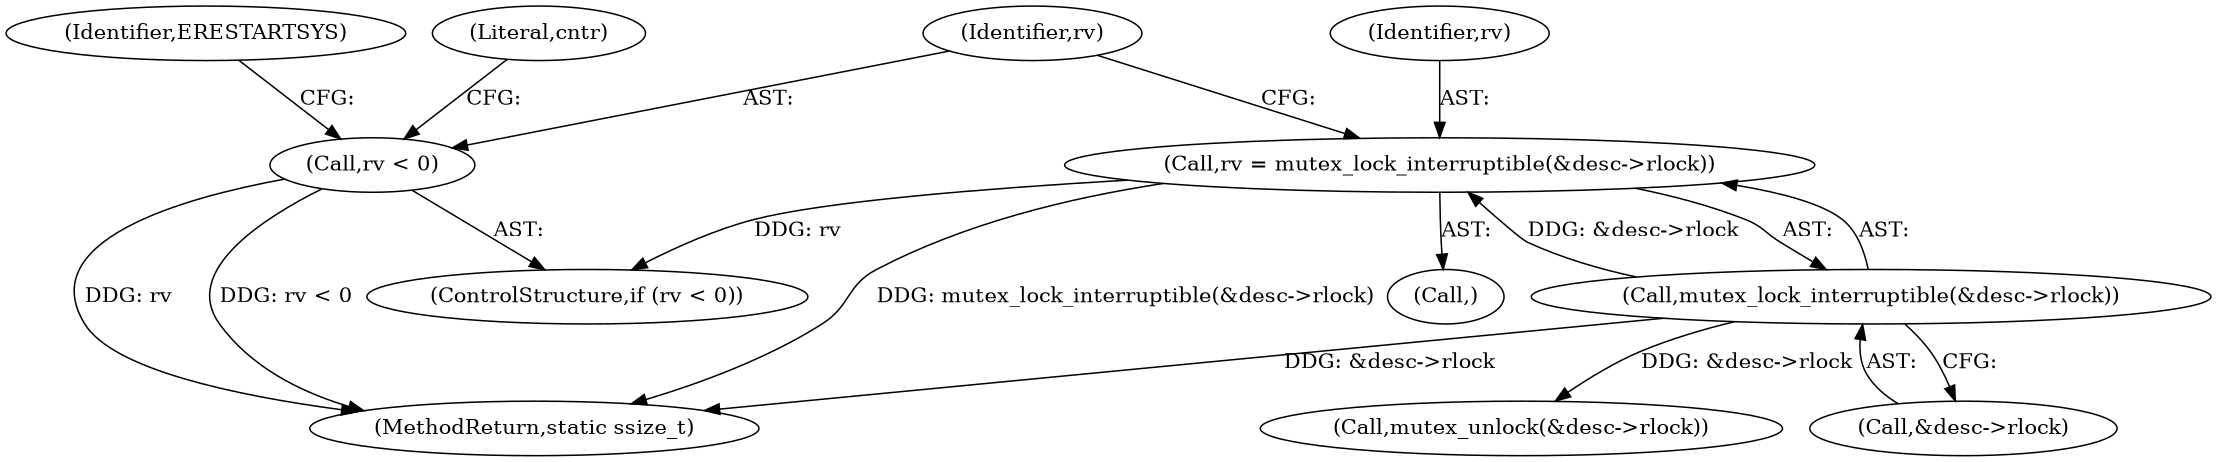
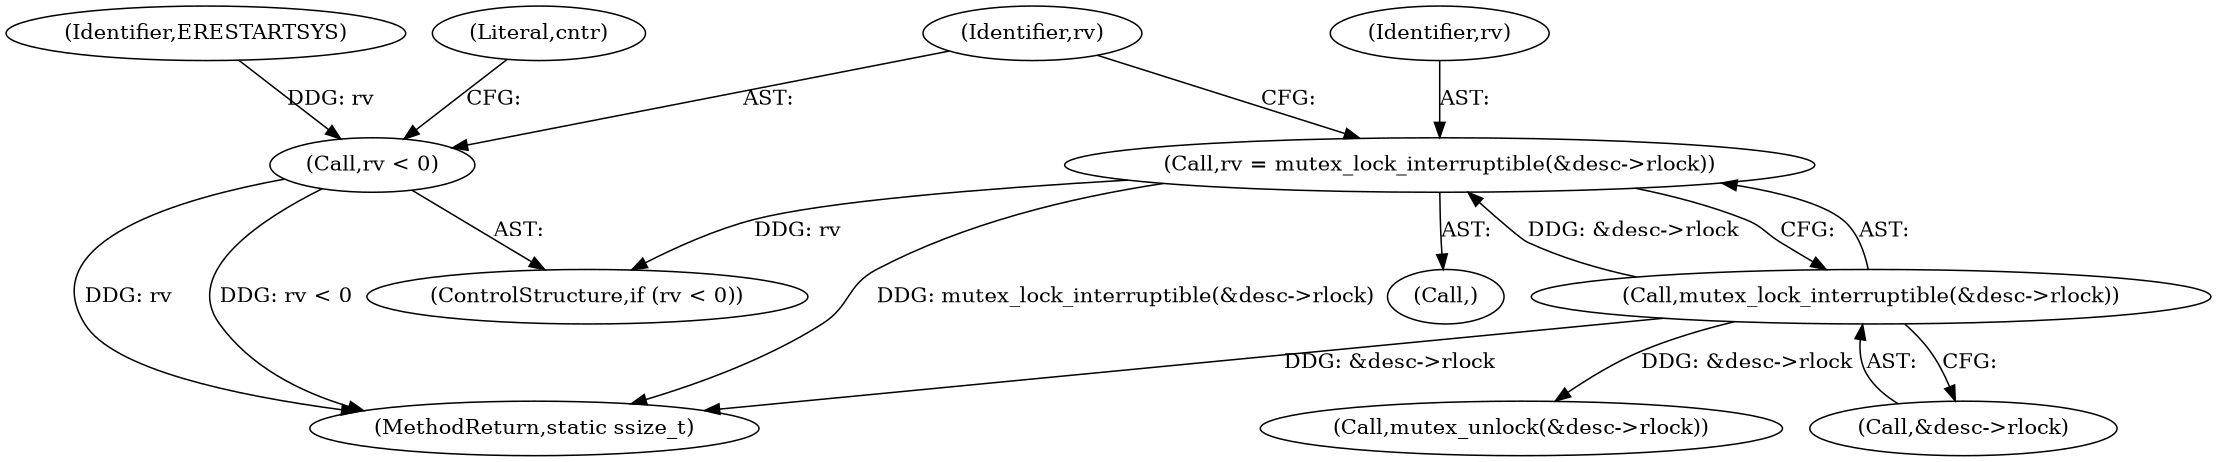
edge "(Identifier,ERESTARTSYS)" -> "(Call,rv < 0)": label "CFG: " -> "DDG: rv"
edge "(Call,rv = mutex_lock_interruptible(&desc->rlock))" -> "(Call,mutex_lock_interruptible(&desc->rlock))": label "AST: " -> "CFG: "
